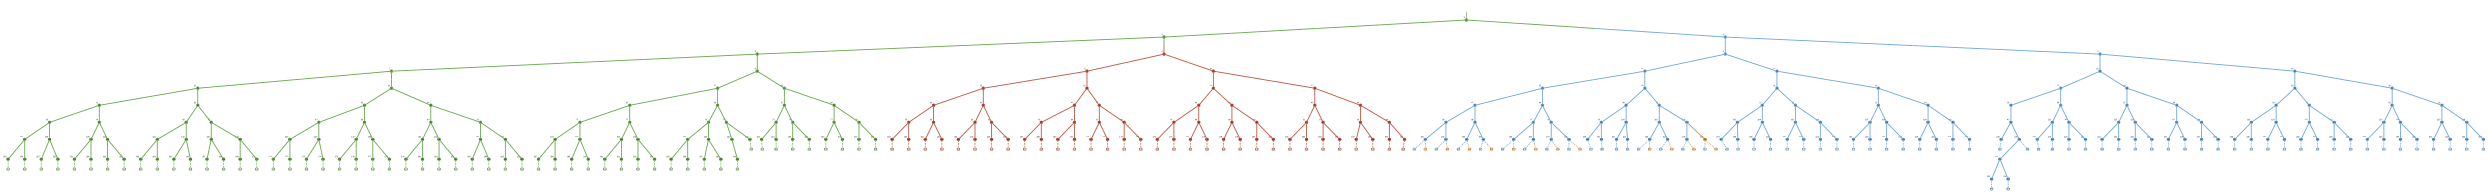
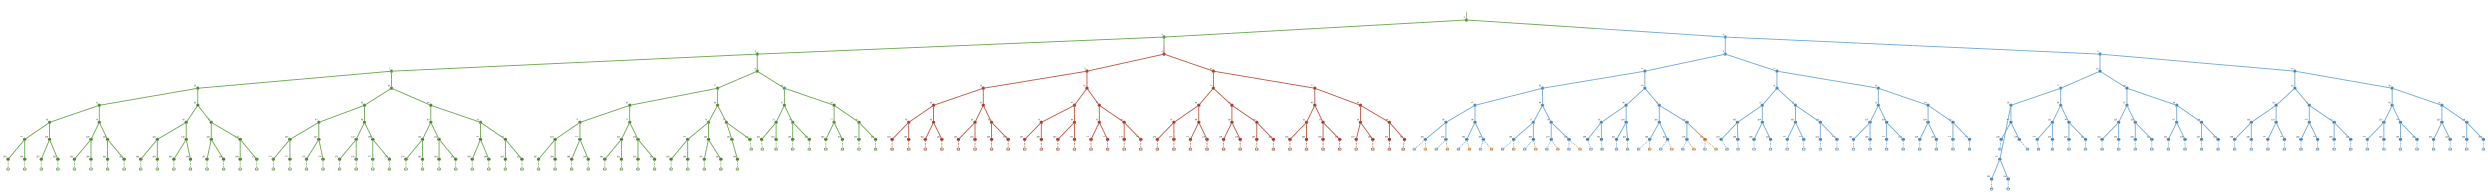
edge "226 226" -> "111 111": now "55 55" -> "111 111"
node "276 276": fillcolor #6aa84fff -> #6fa8dcff
